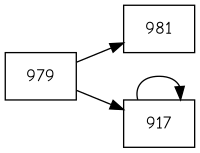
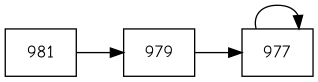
edge "979" -> "981": reversed
node "917": label "917" -> "977"
